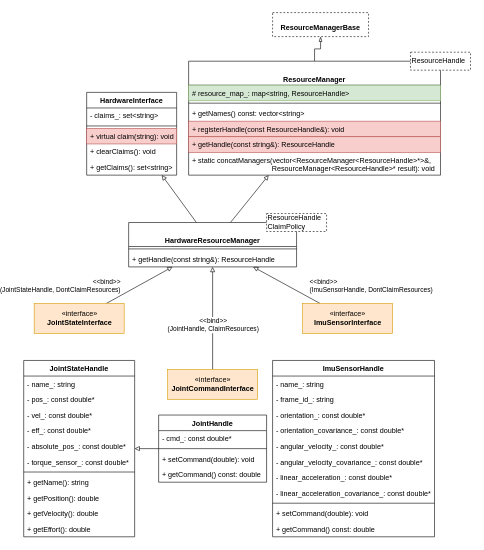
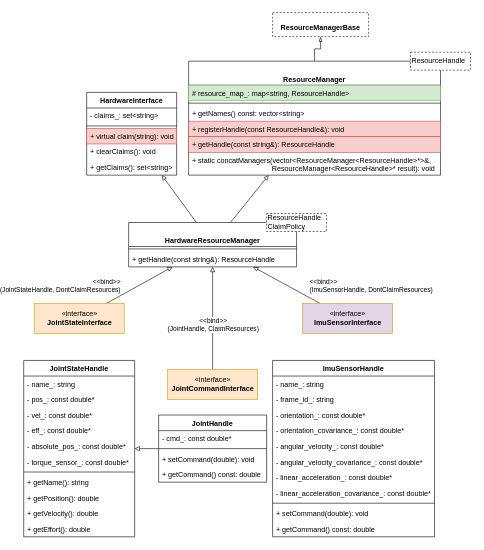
node "«interface» ImuSensorInterface": fillcolor #ffe6cc -> #e1d5e7
